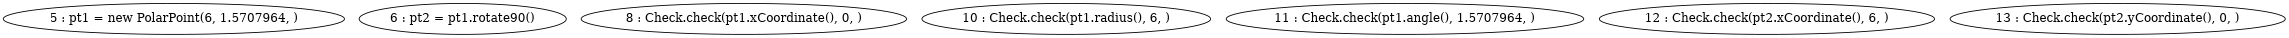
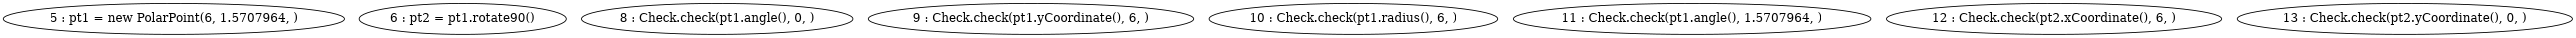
node "8 : Check.check(pt1.xCoordinate(), 0, )": label "8 : Check.check(pt1.xCoordinate(), 0, )" -> "8 : Check.check(pt1.angle(), 0, )"
node "9 : Check.check(pt1.yCoordinate(), 6, )": added
